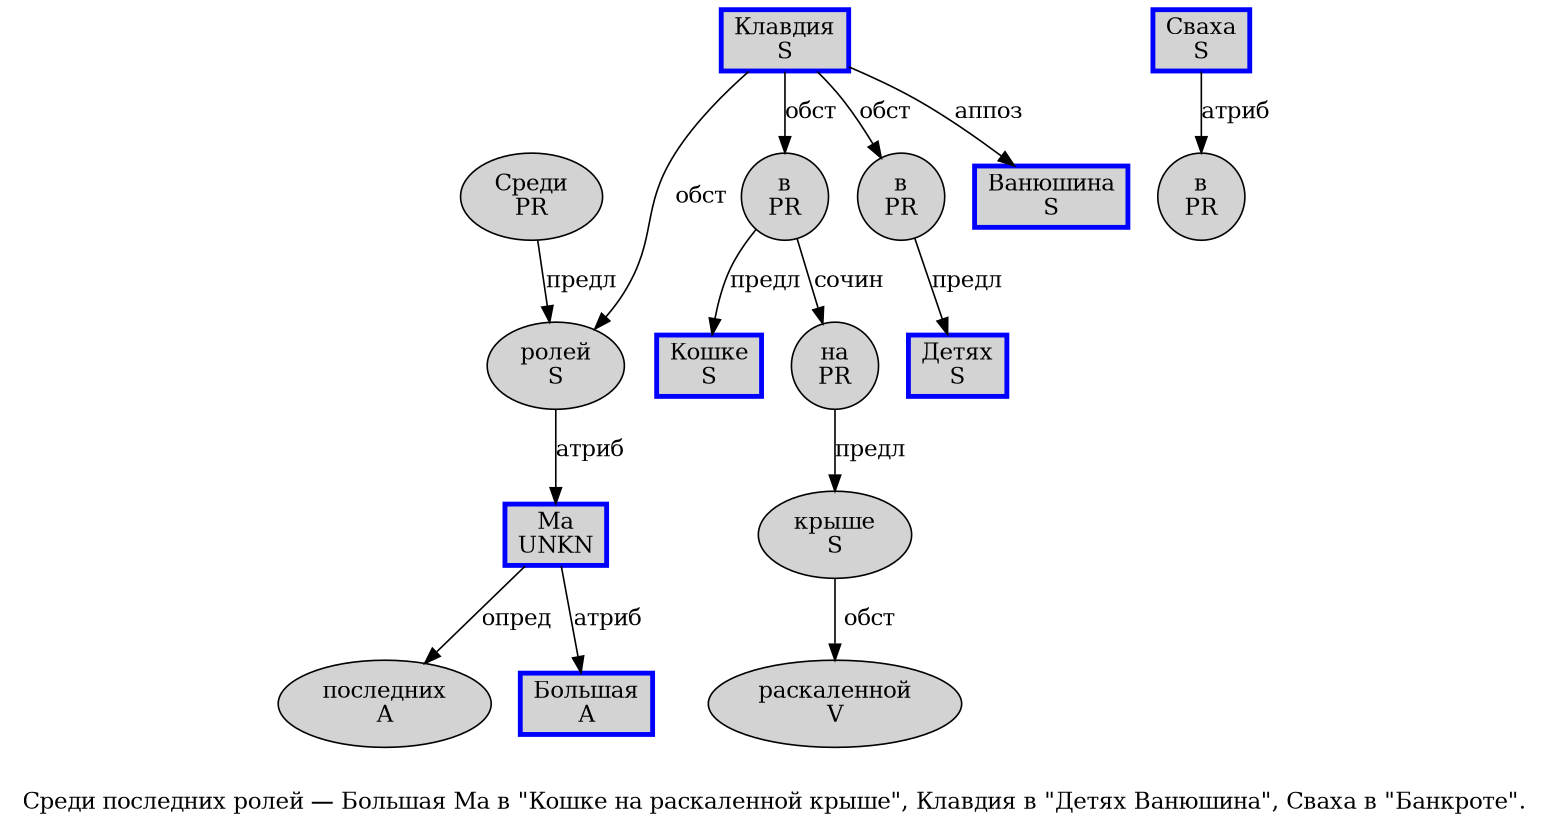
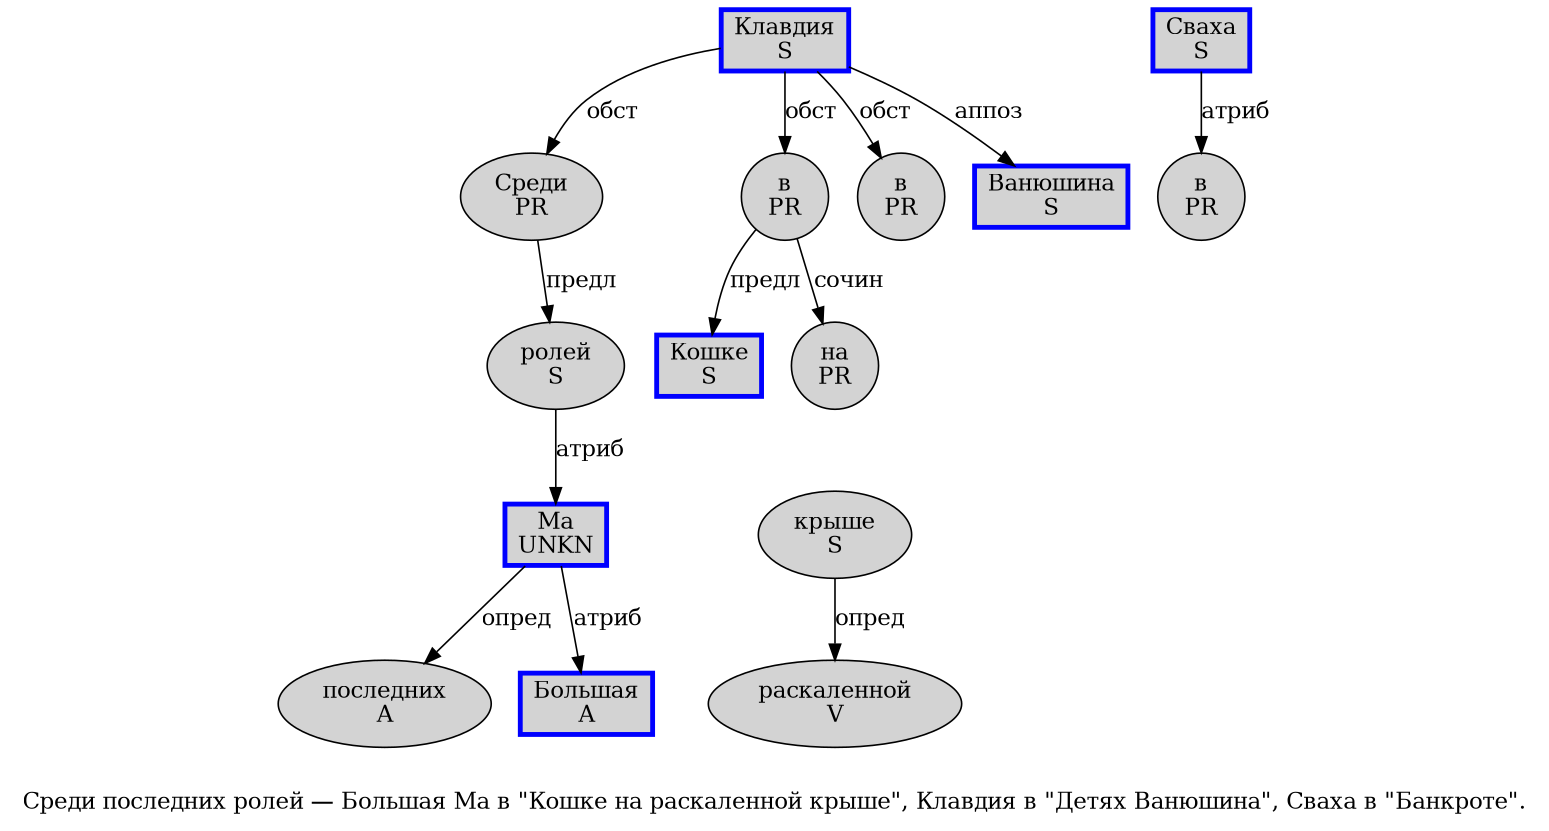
edge "Клавдия S" -> "ролей S": now "Клавдия S" -> "Среди PR"
node "Детях S": removed
edge "на PR" -> "крыше S": removed, label "предл"
edge "крыше S" -> "раскаленной V": label "обст" -> "опред"
